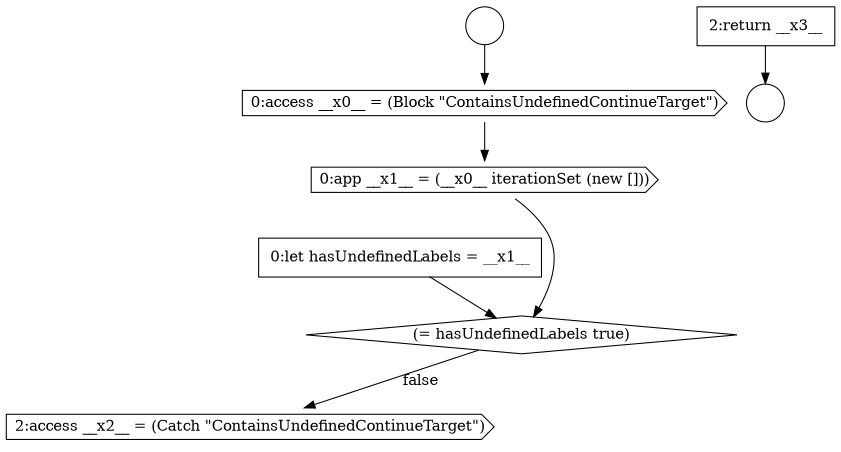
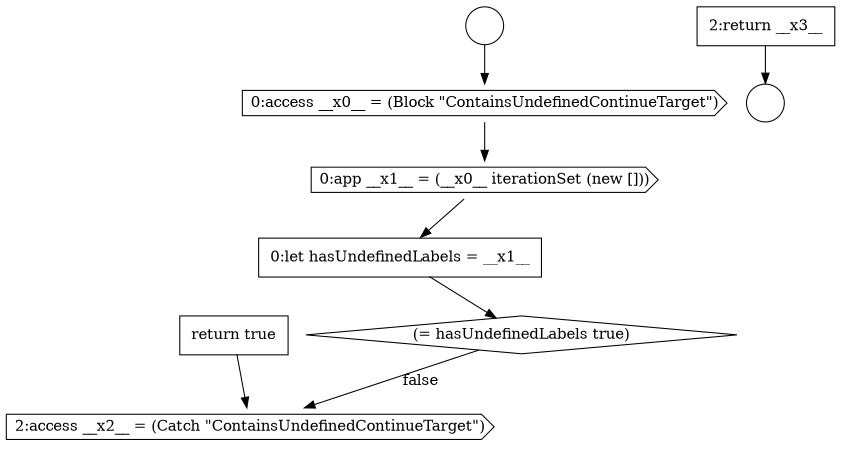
edge "0:app __x1__ = (__x0__ iterationSet (new []))" -> "(= hasUndefinedLabels true)": now "0:app __x1__ = (__x0__ iterationSet (new []))" -> "0:let hasUndefinedLabels = __x1__"
node "return true": added
